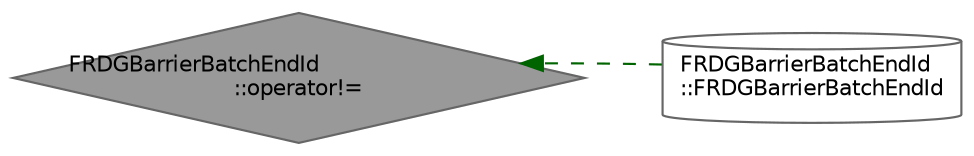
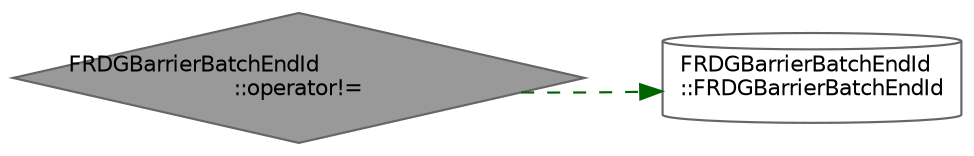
edge "FRDGBarrierBatchEndId ::FRDGBarrierBatchEndId" -> "FRDGBarrierBatchEndId ::operator!=": reversed
